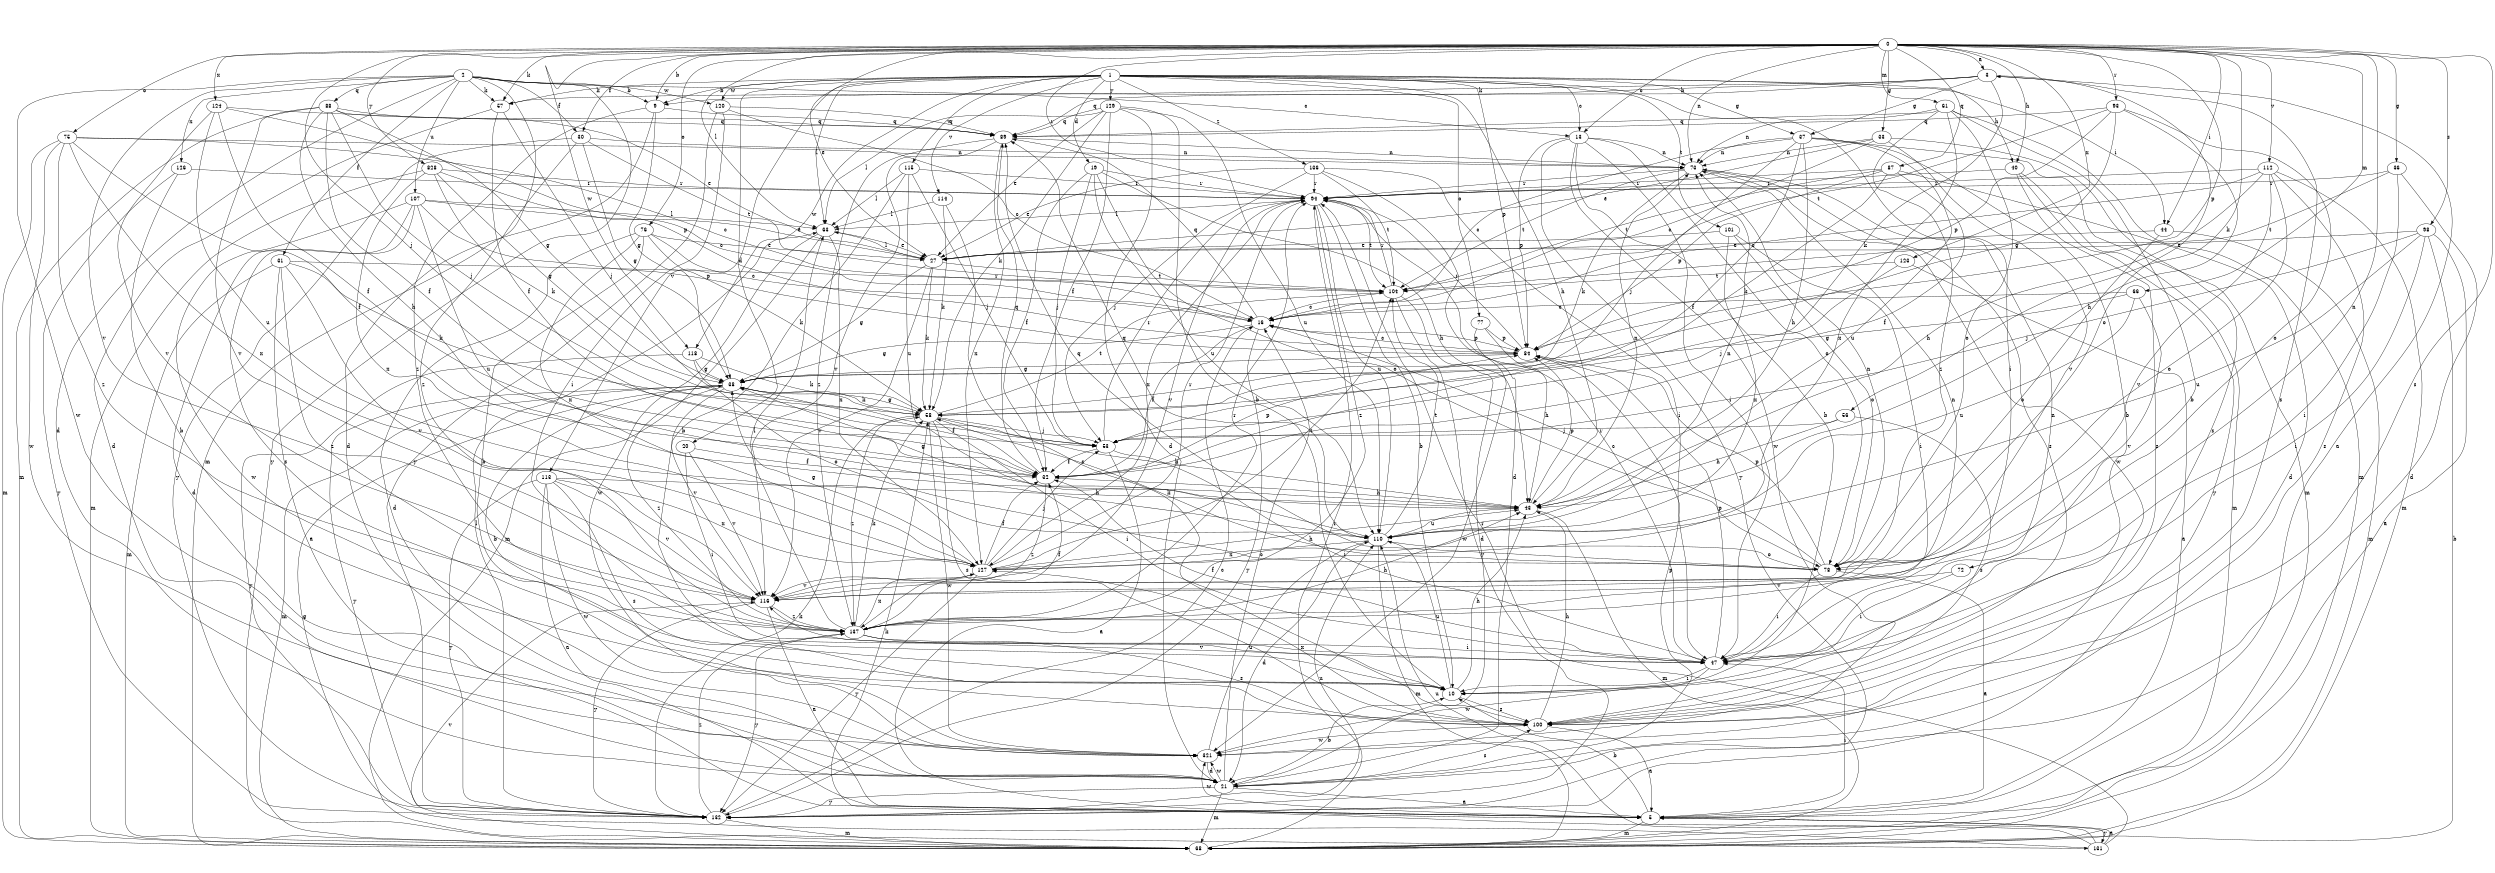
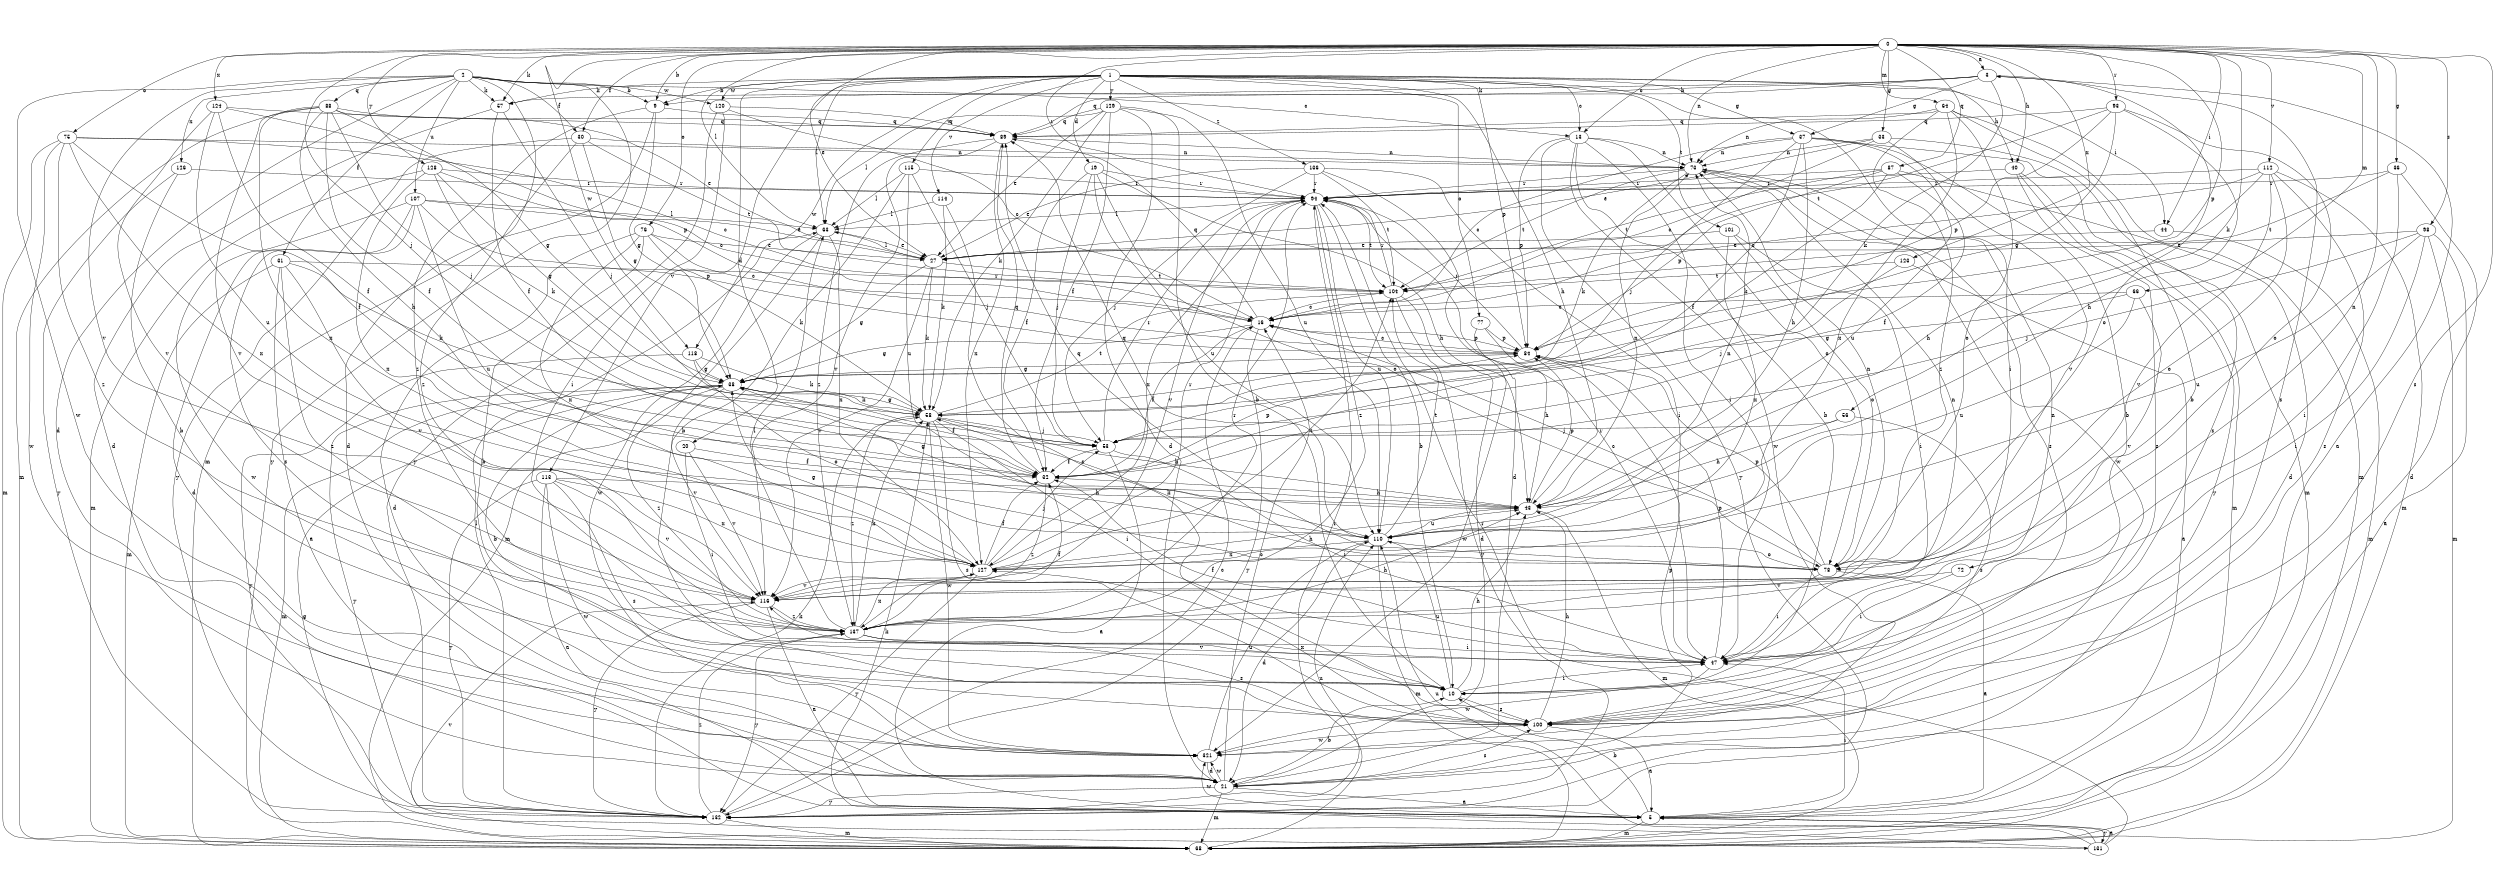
node "61": label "61" -> "64"
node "828": label "828" -> "128"
edge "44" -> "78": removed, label "o"
edge "88" -> "127": added, label "x"
edge "98" -> "68": label "b" -> "m"
edge "47" -> "10": reversed
